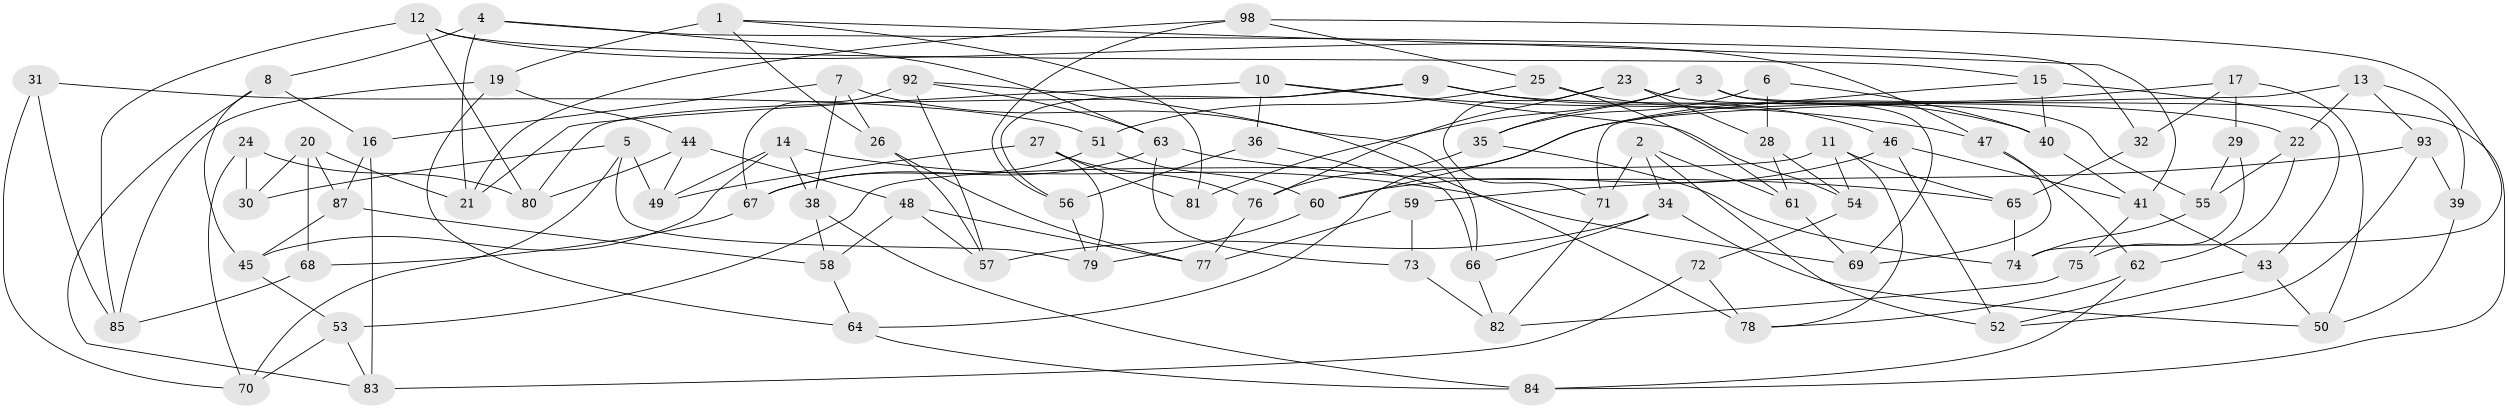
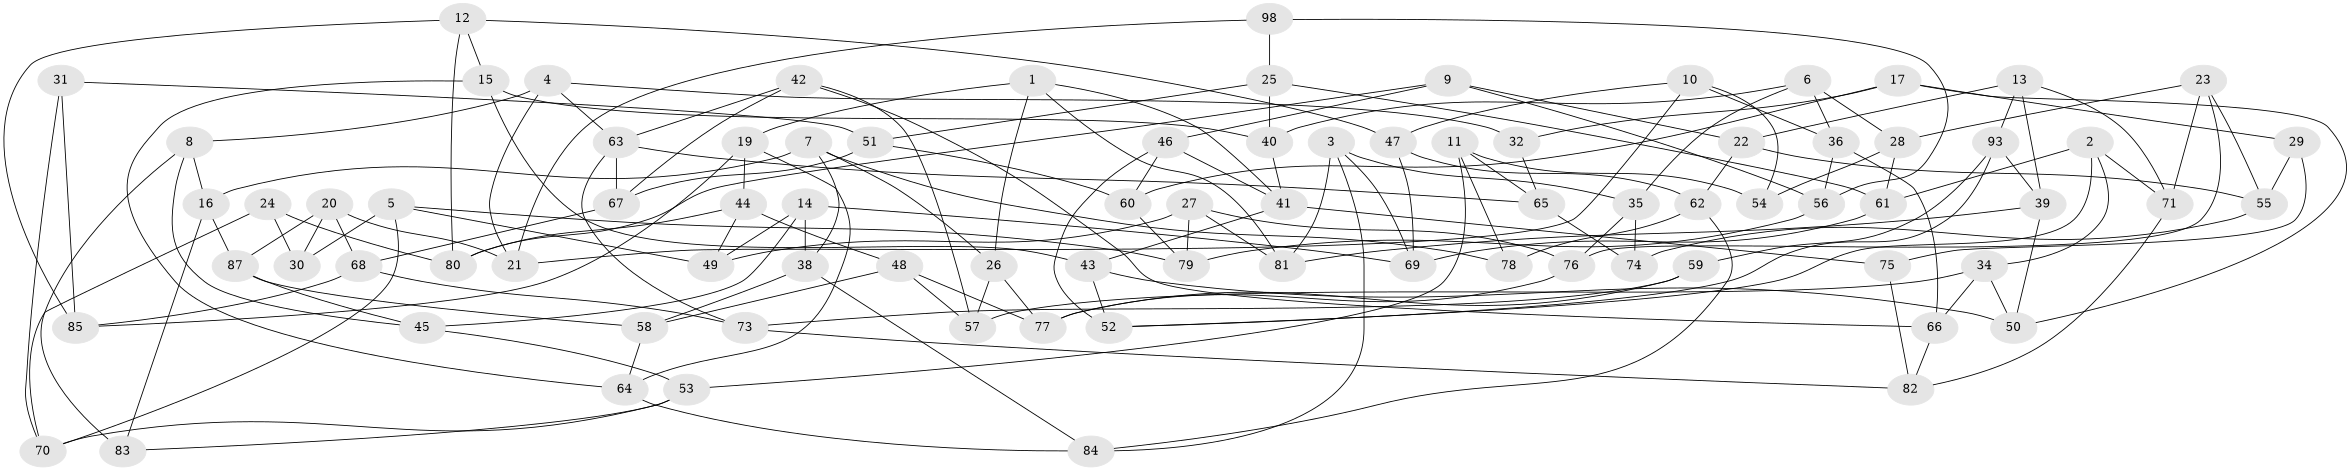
edge "98" -- "74": removed
node "92": label "92" -> "42"
edge "6" -- "36": added
edge "39" -- "81": added
node "72": removed
edge "68" -- "73": added
